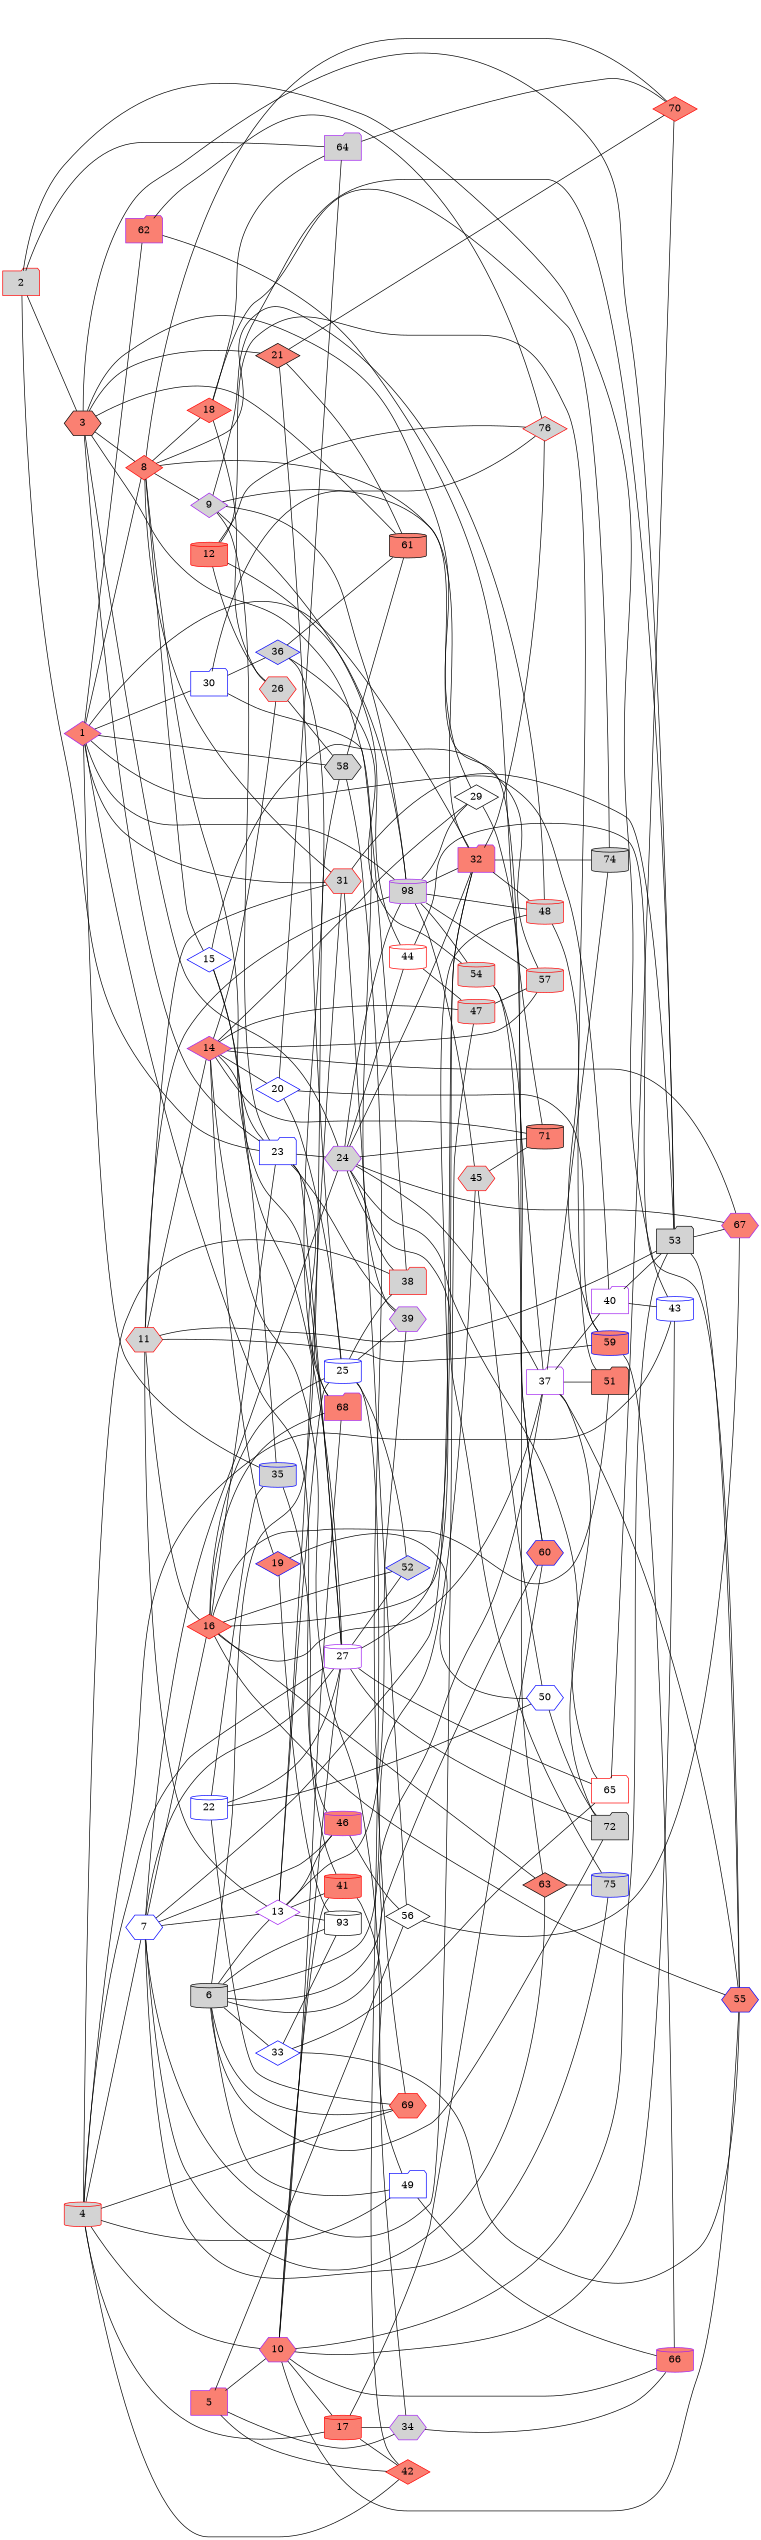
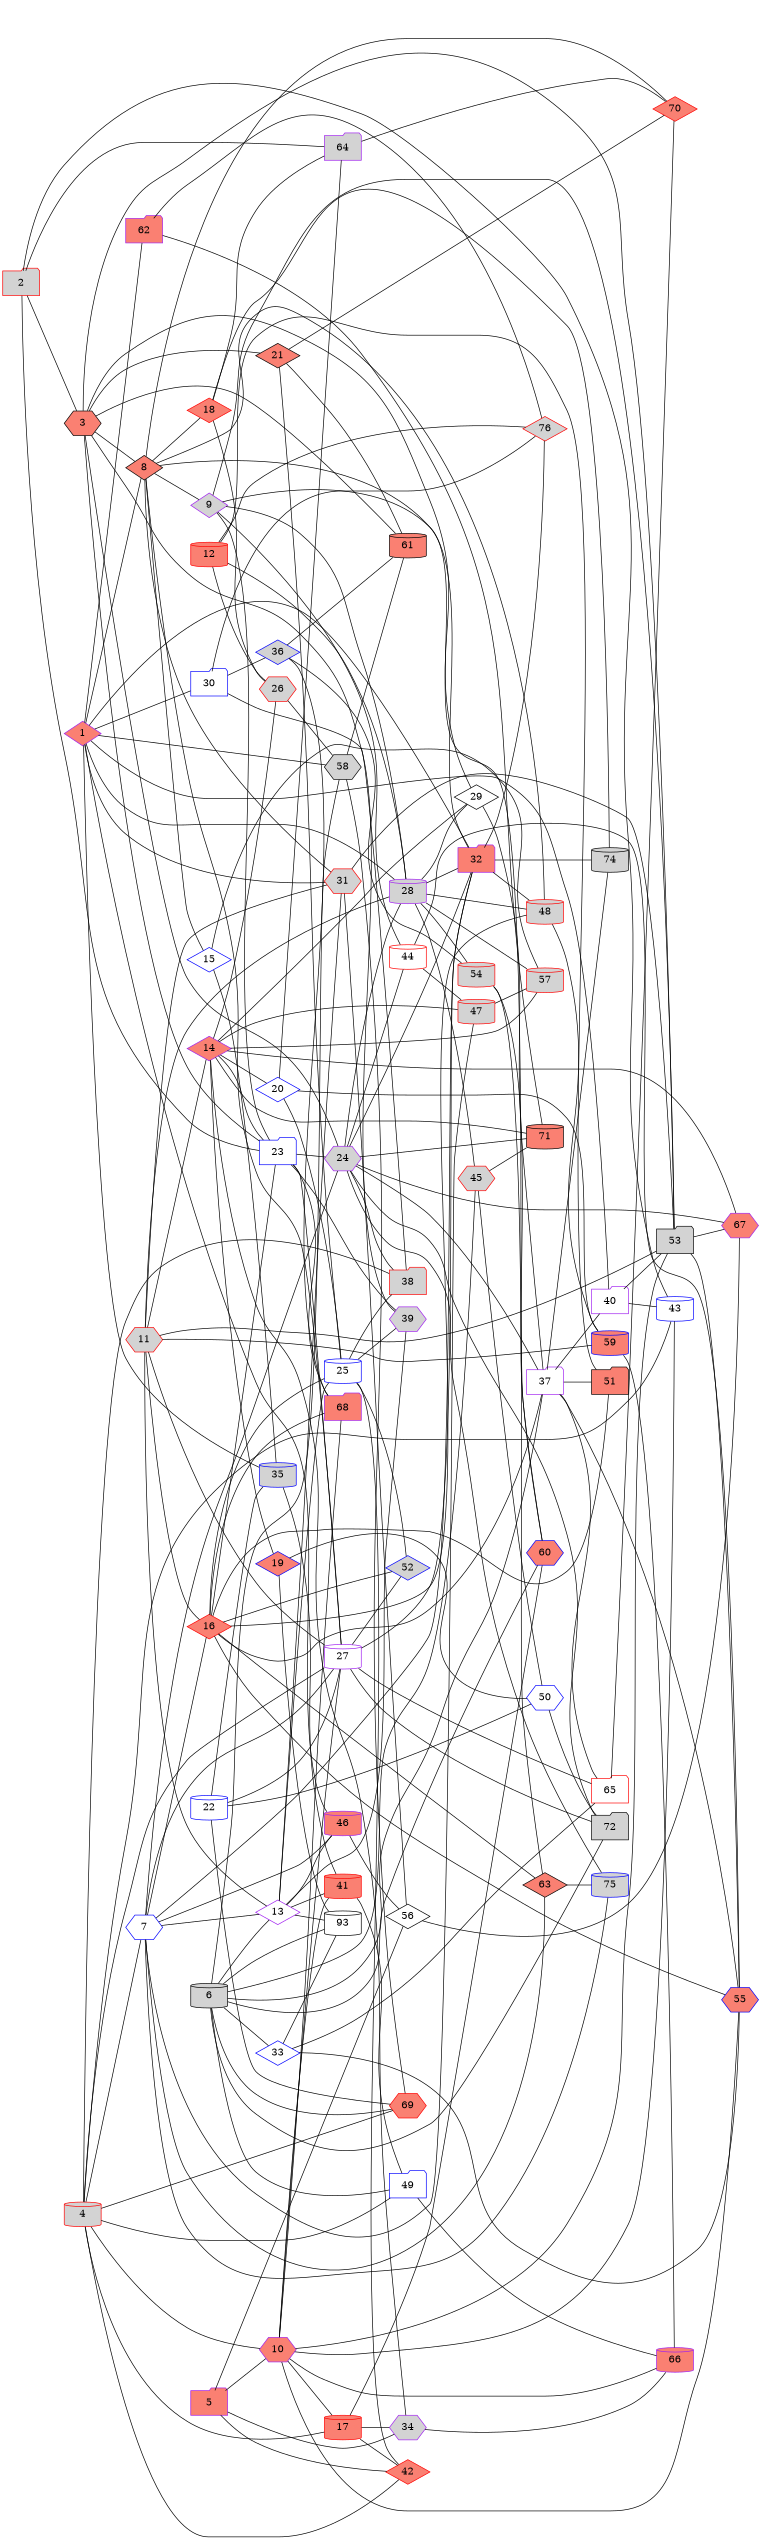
node "8": color red -> black
node "98": label "98" -> "28"
edge "15" -- "27": now "11" -- "27"
